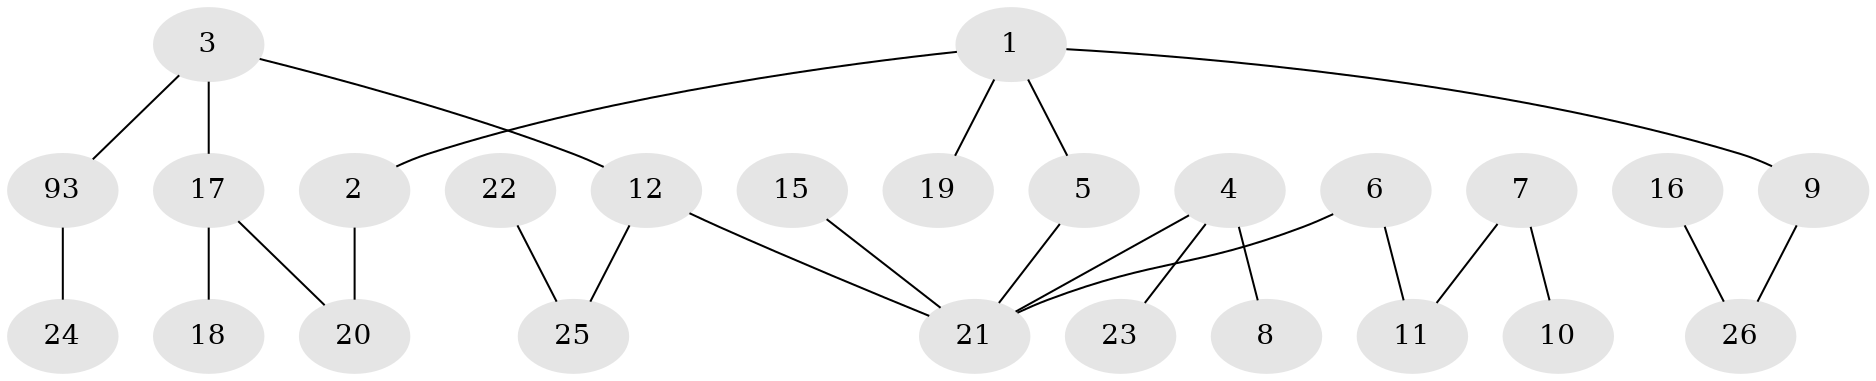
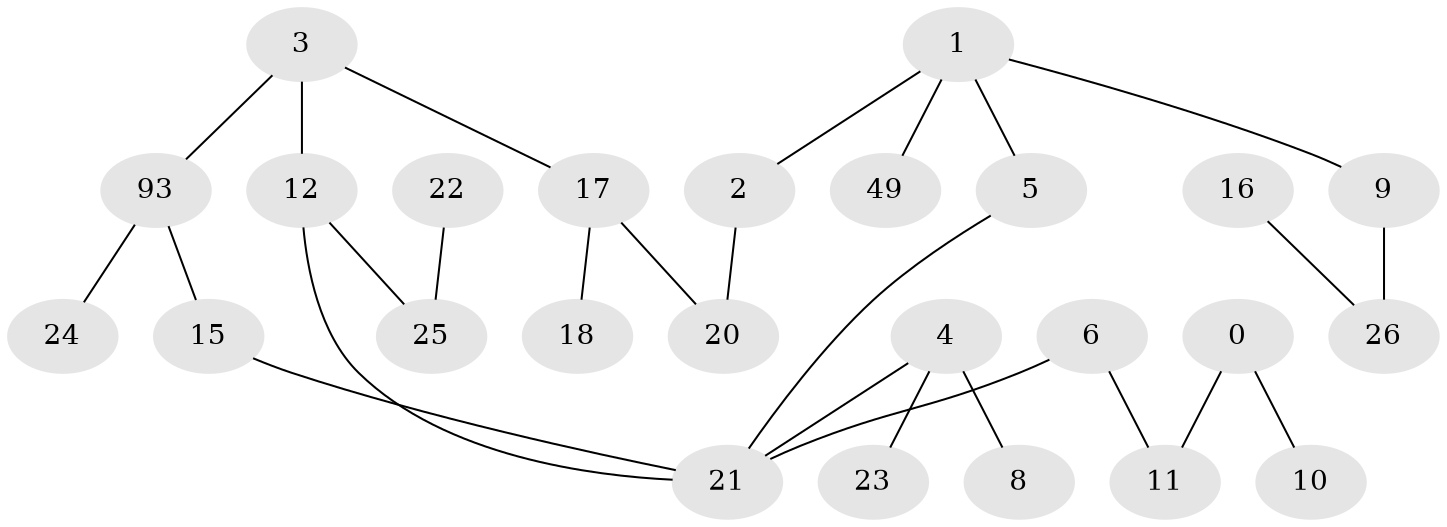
node "19": label "19" -> "49"
node "7": label "7" -> "0"
edge "93" -- "15": added
